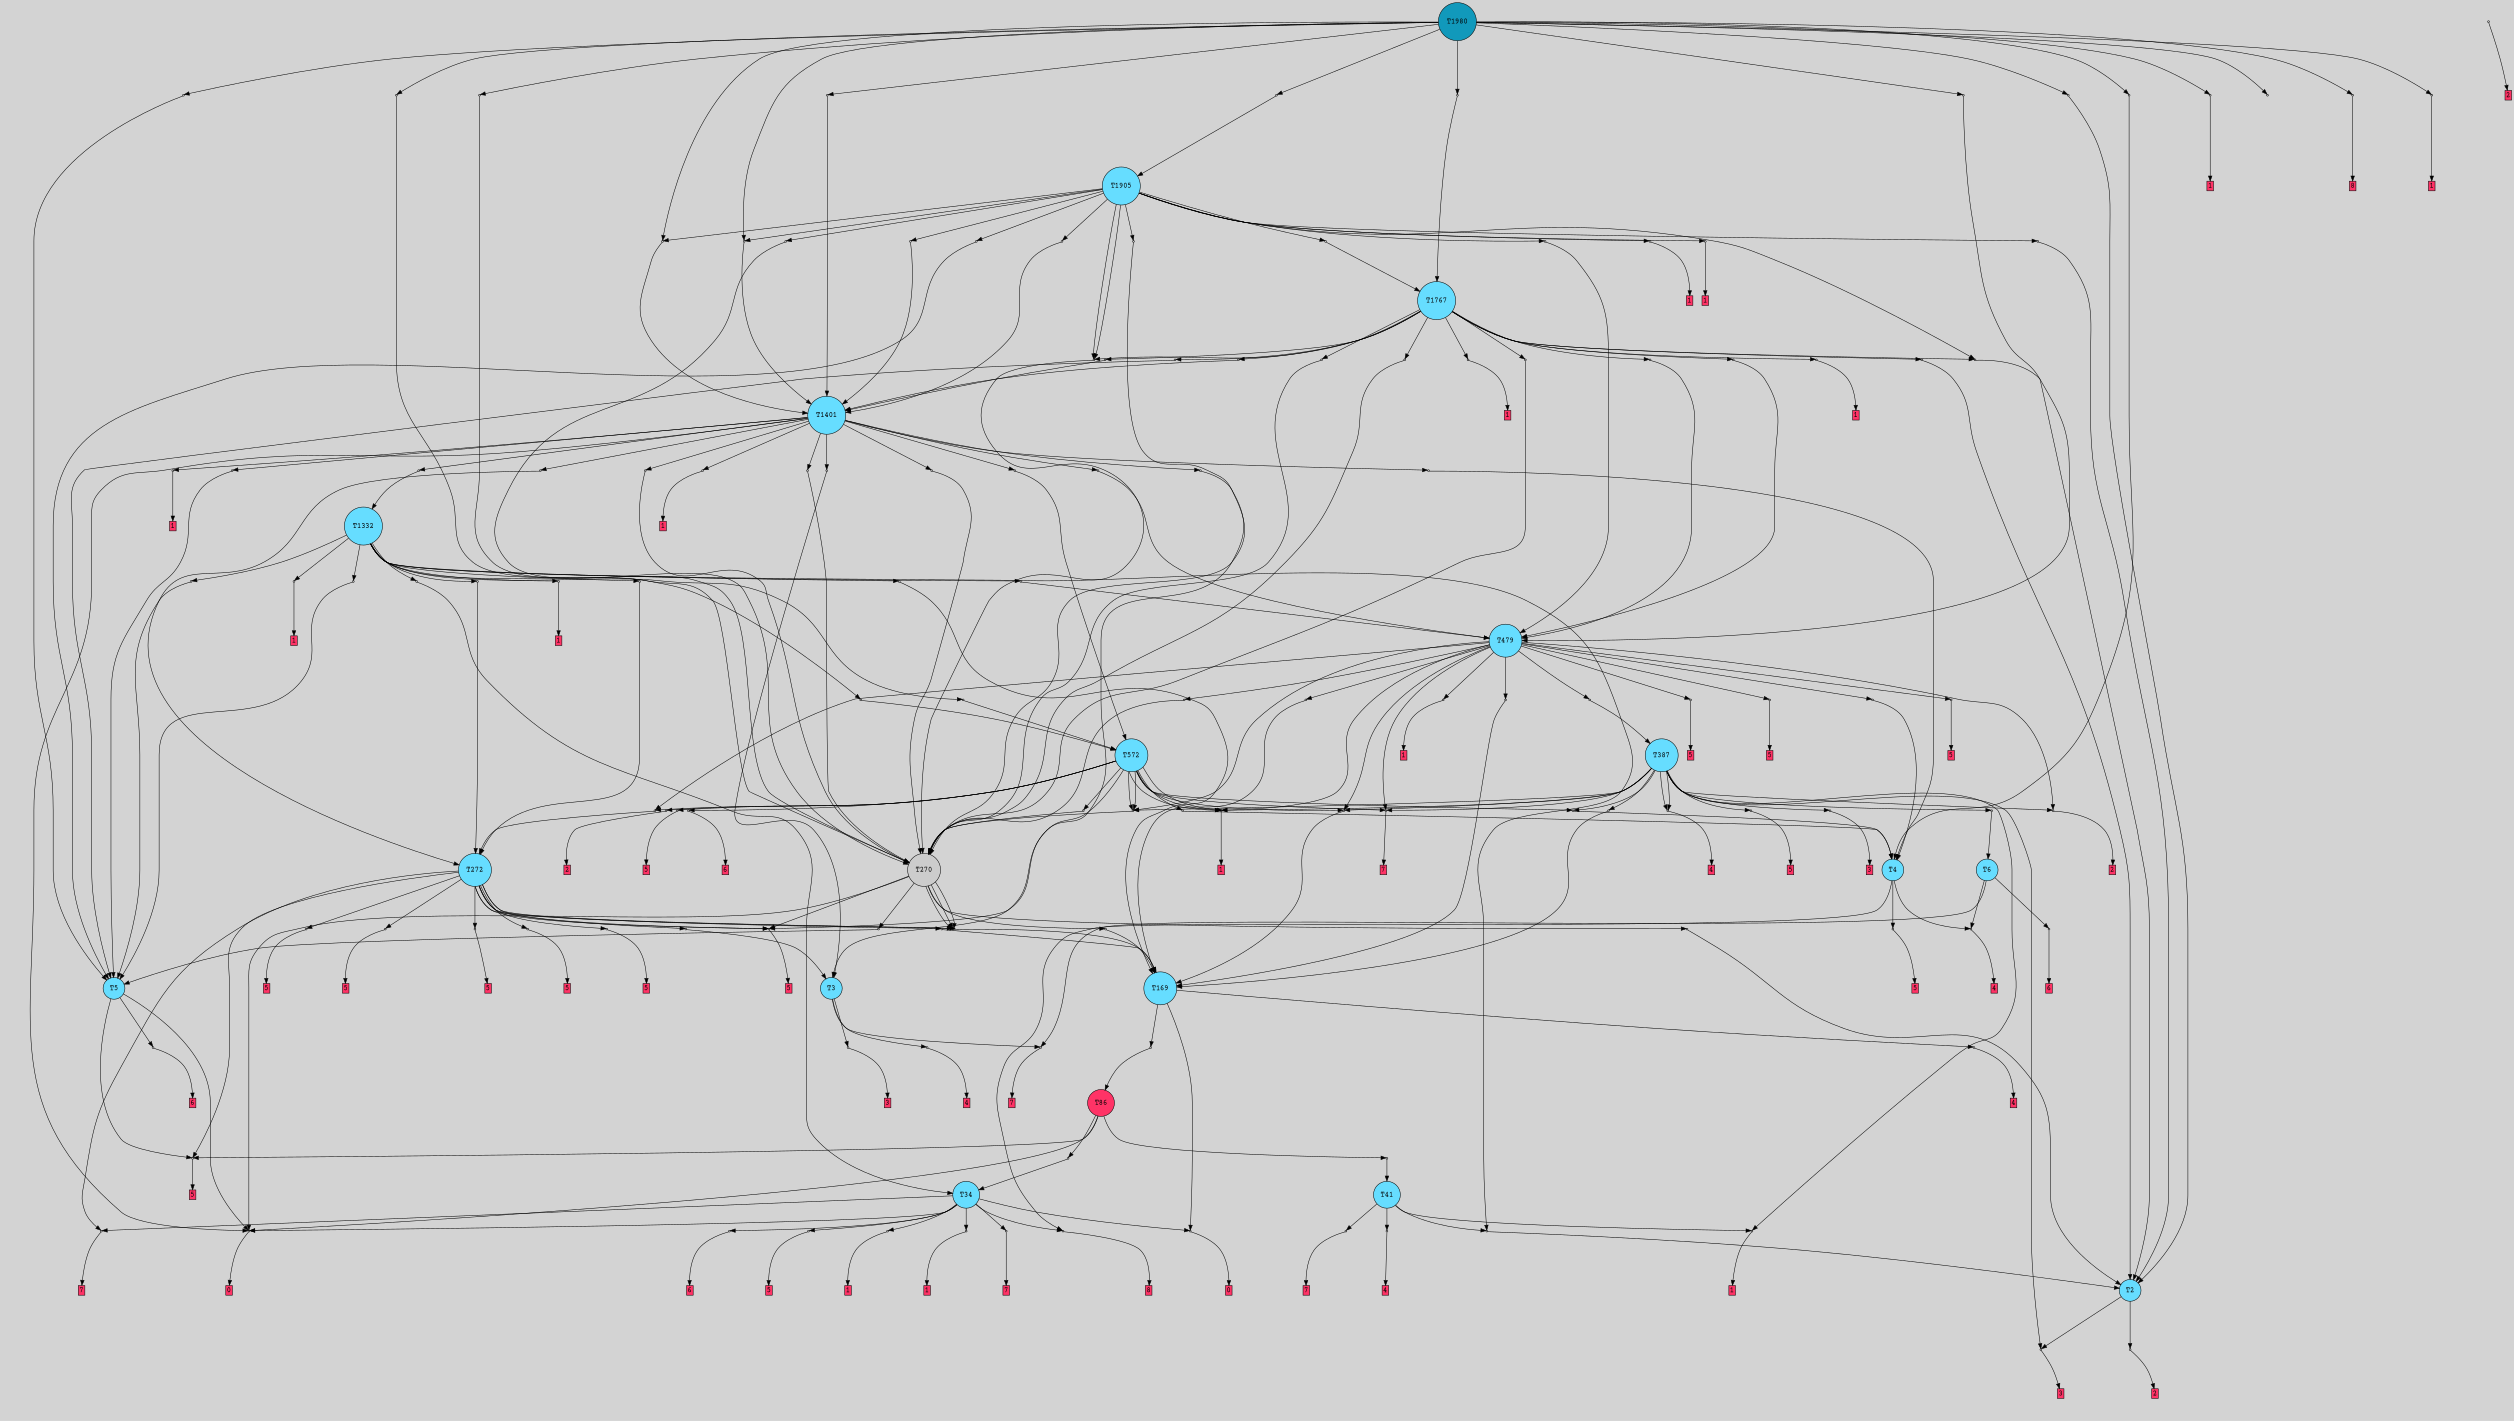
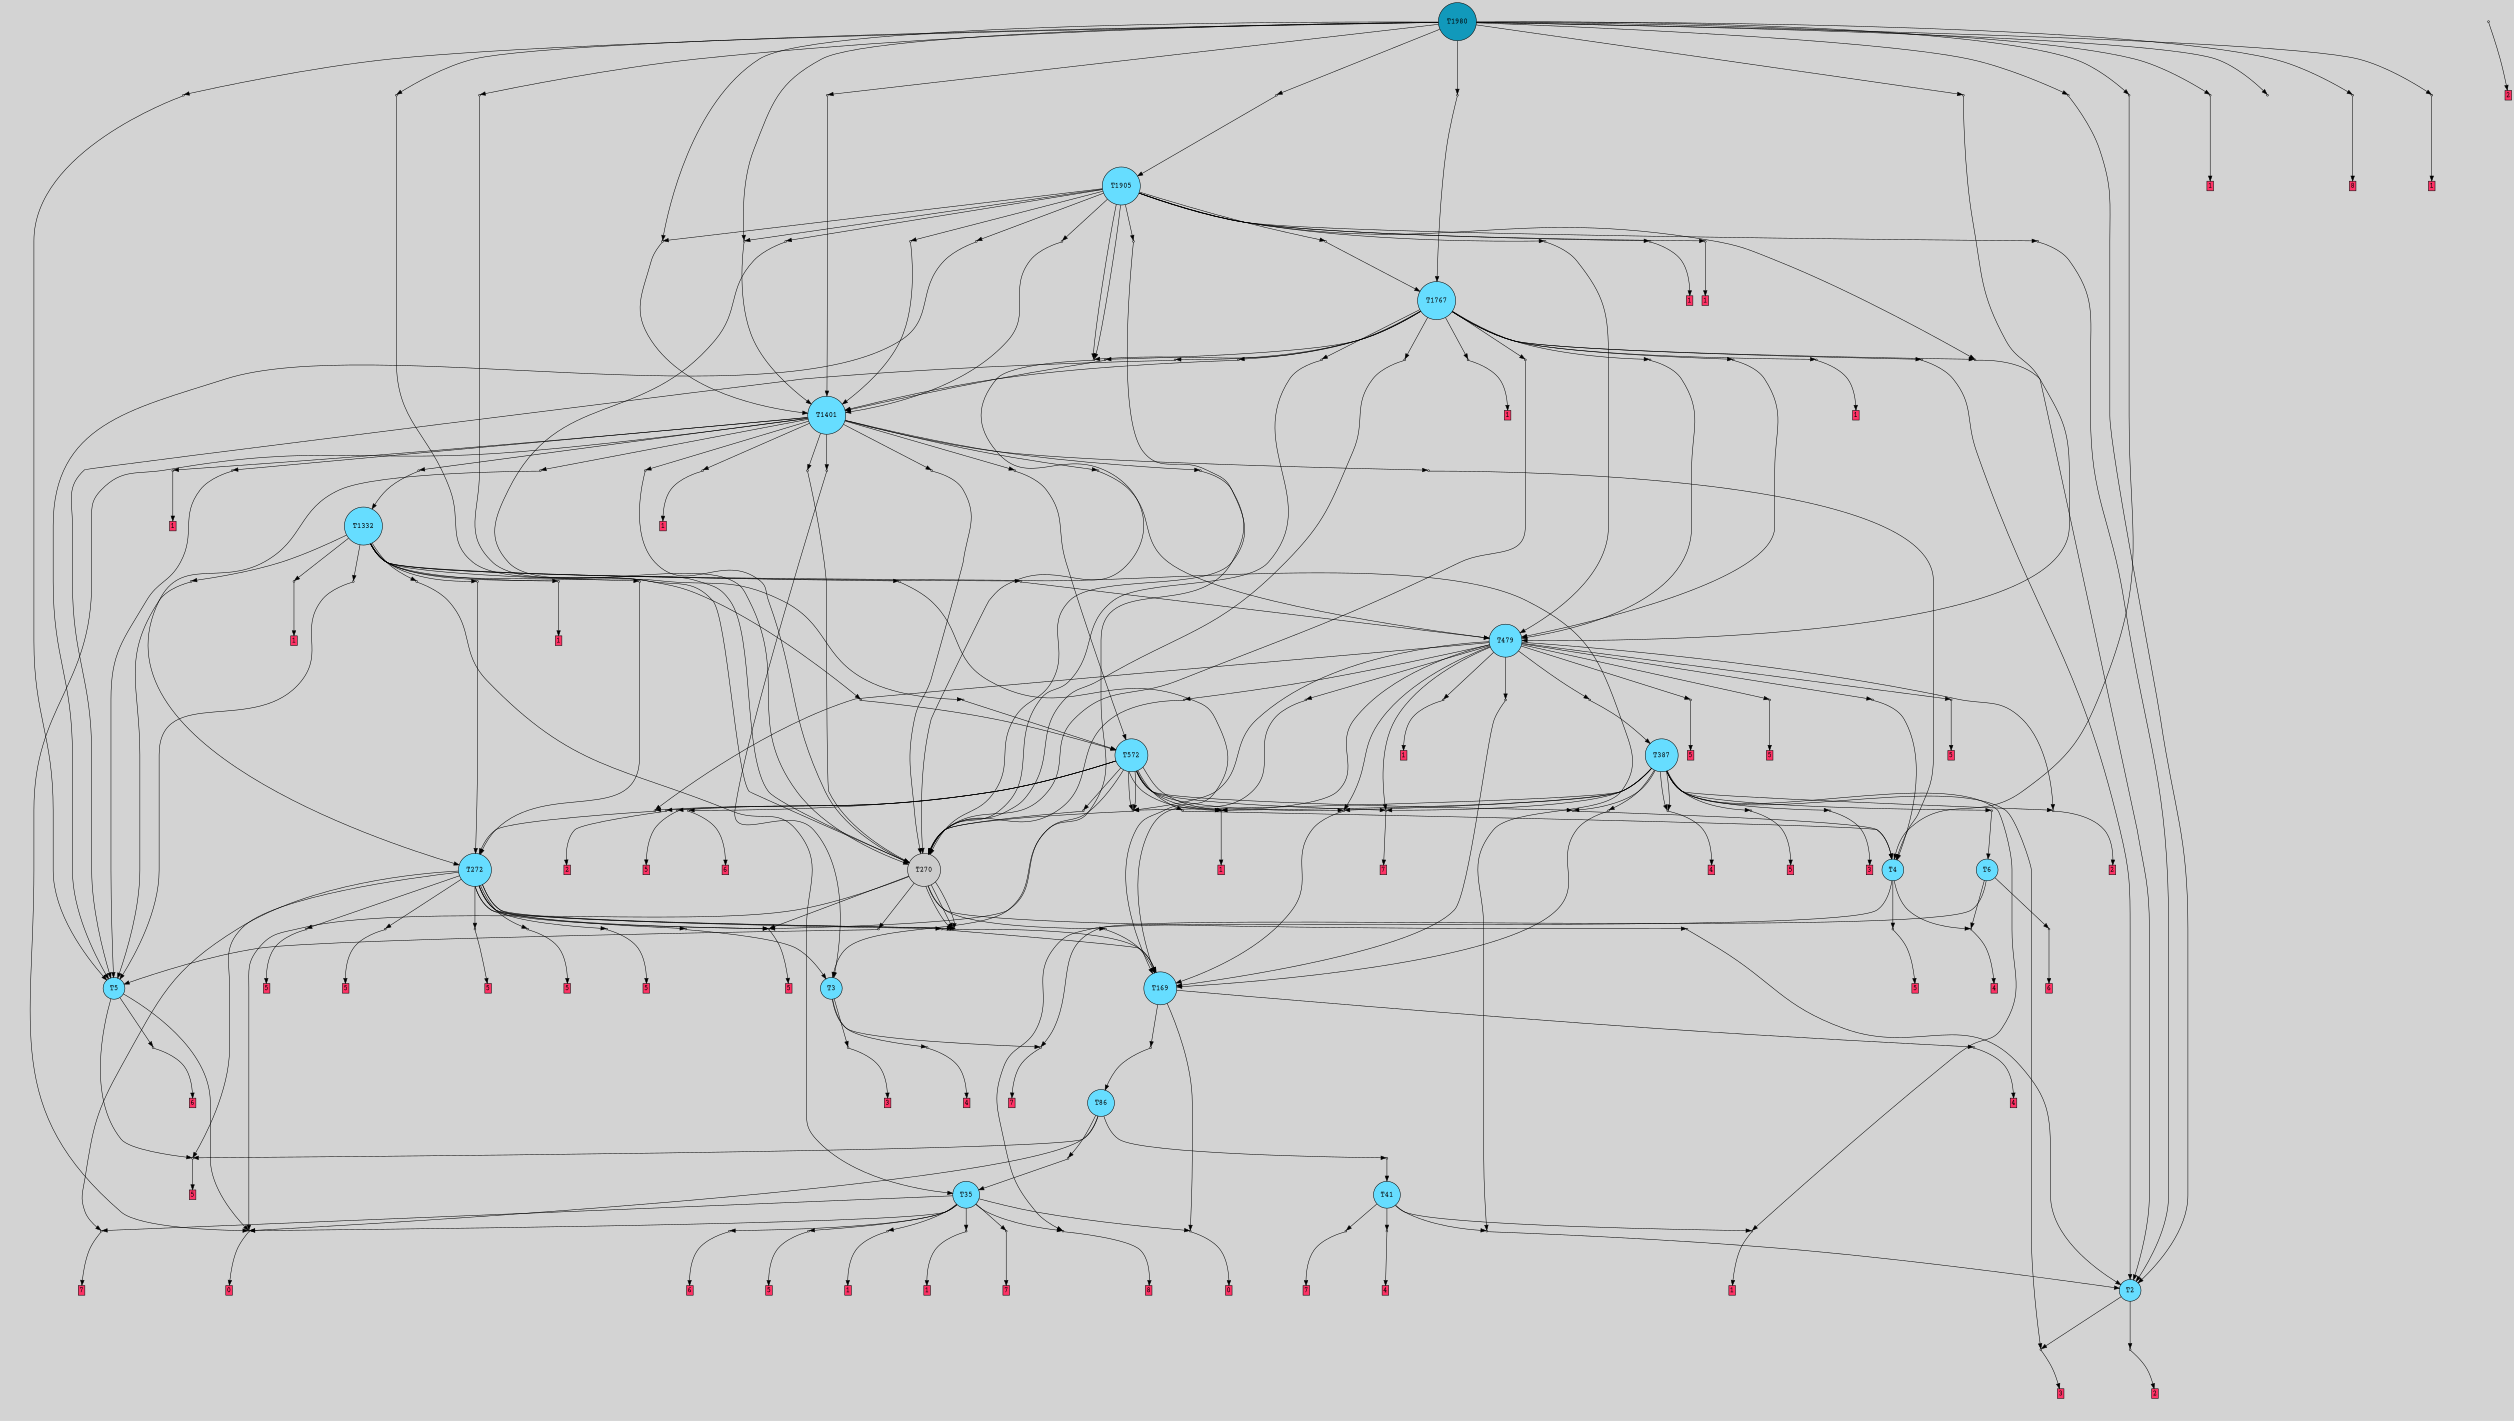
node "T86": fillcolor #ff3366 -> #66ddff
node "T34": label "T34" -> "T35"
